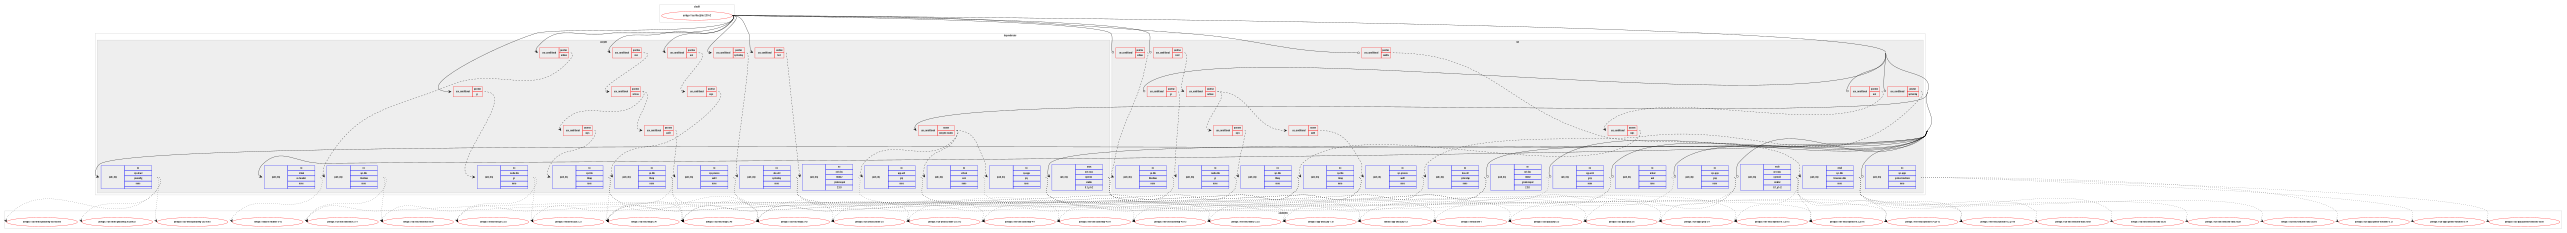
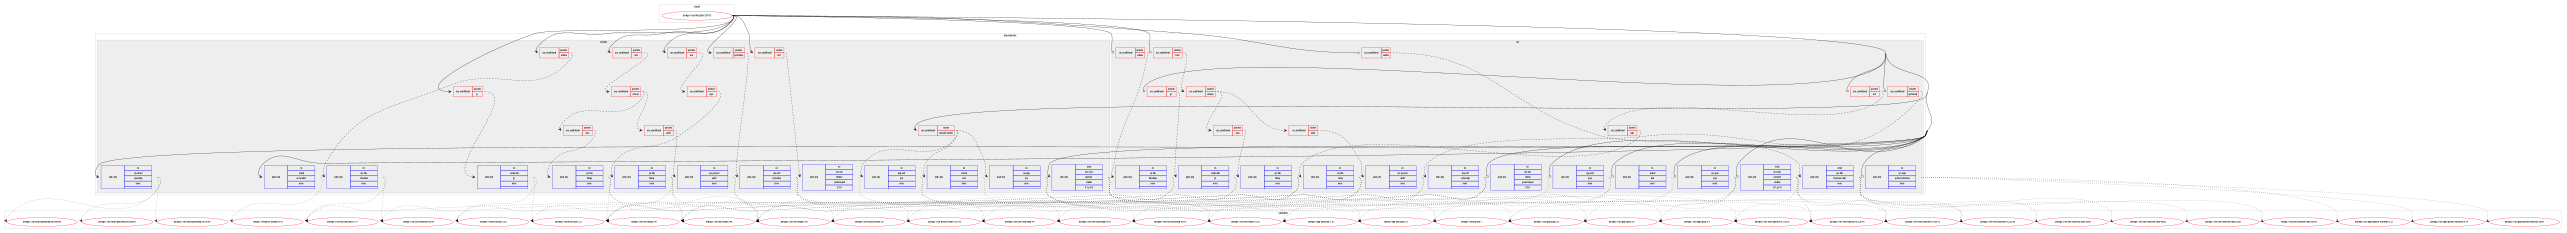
node "portage://data/os-headers-0-r2": label "portage://data/os-headers-0-r2" -> "portage://virtual/os-headers-0-r2"
node "portage://sys-libs/timezone-data-2021a": label "portage://sys-libs/timezone-data-2021a" -> "portage://sys-libs/timezone-data-8021a"
